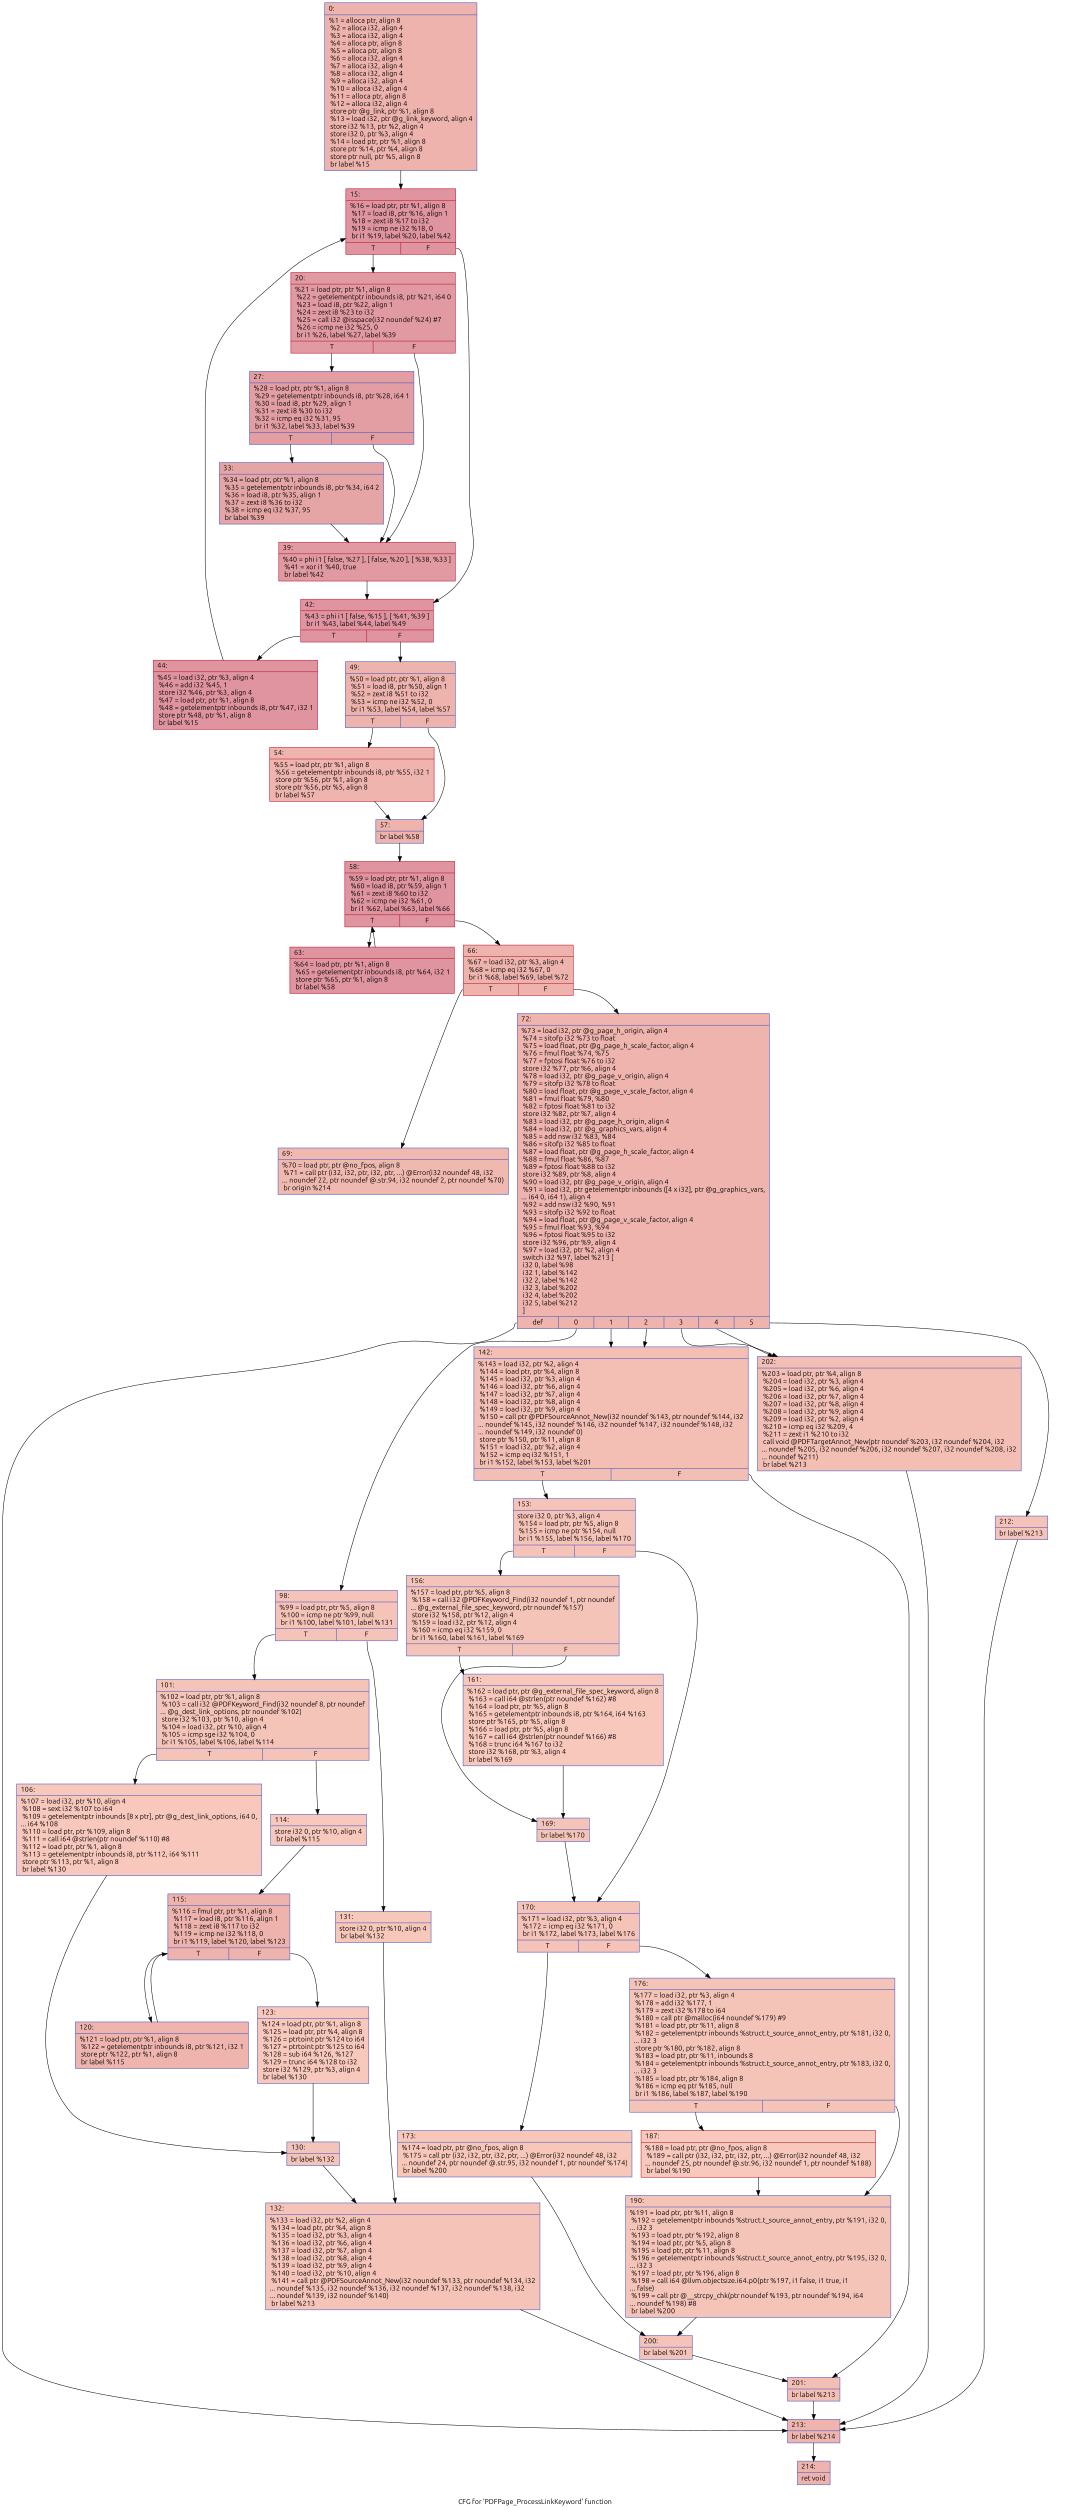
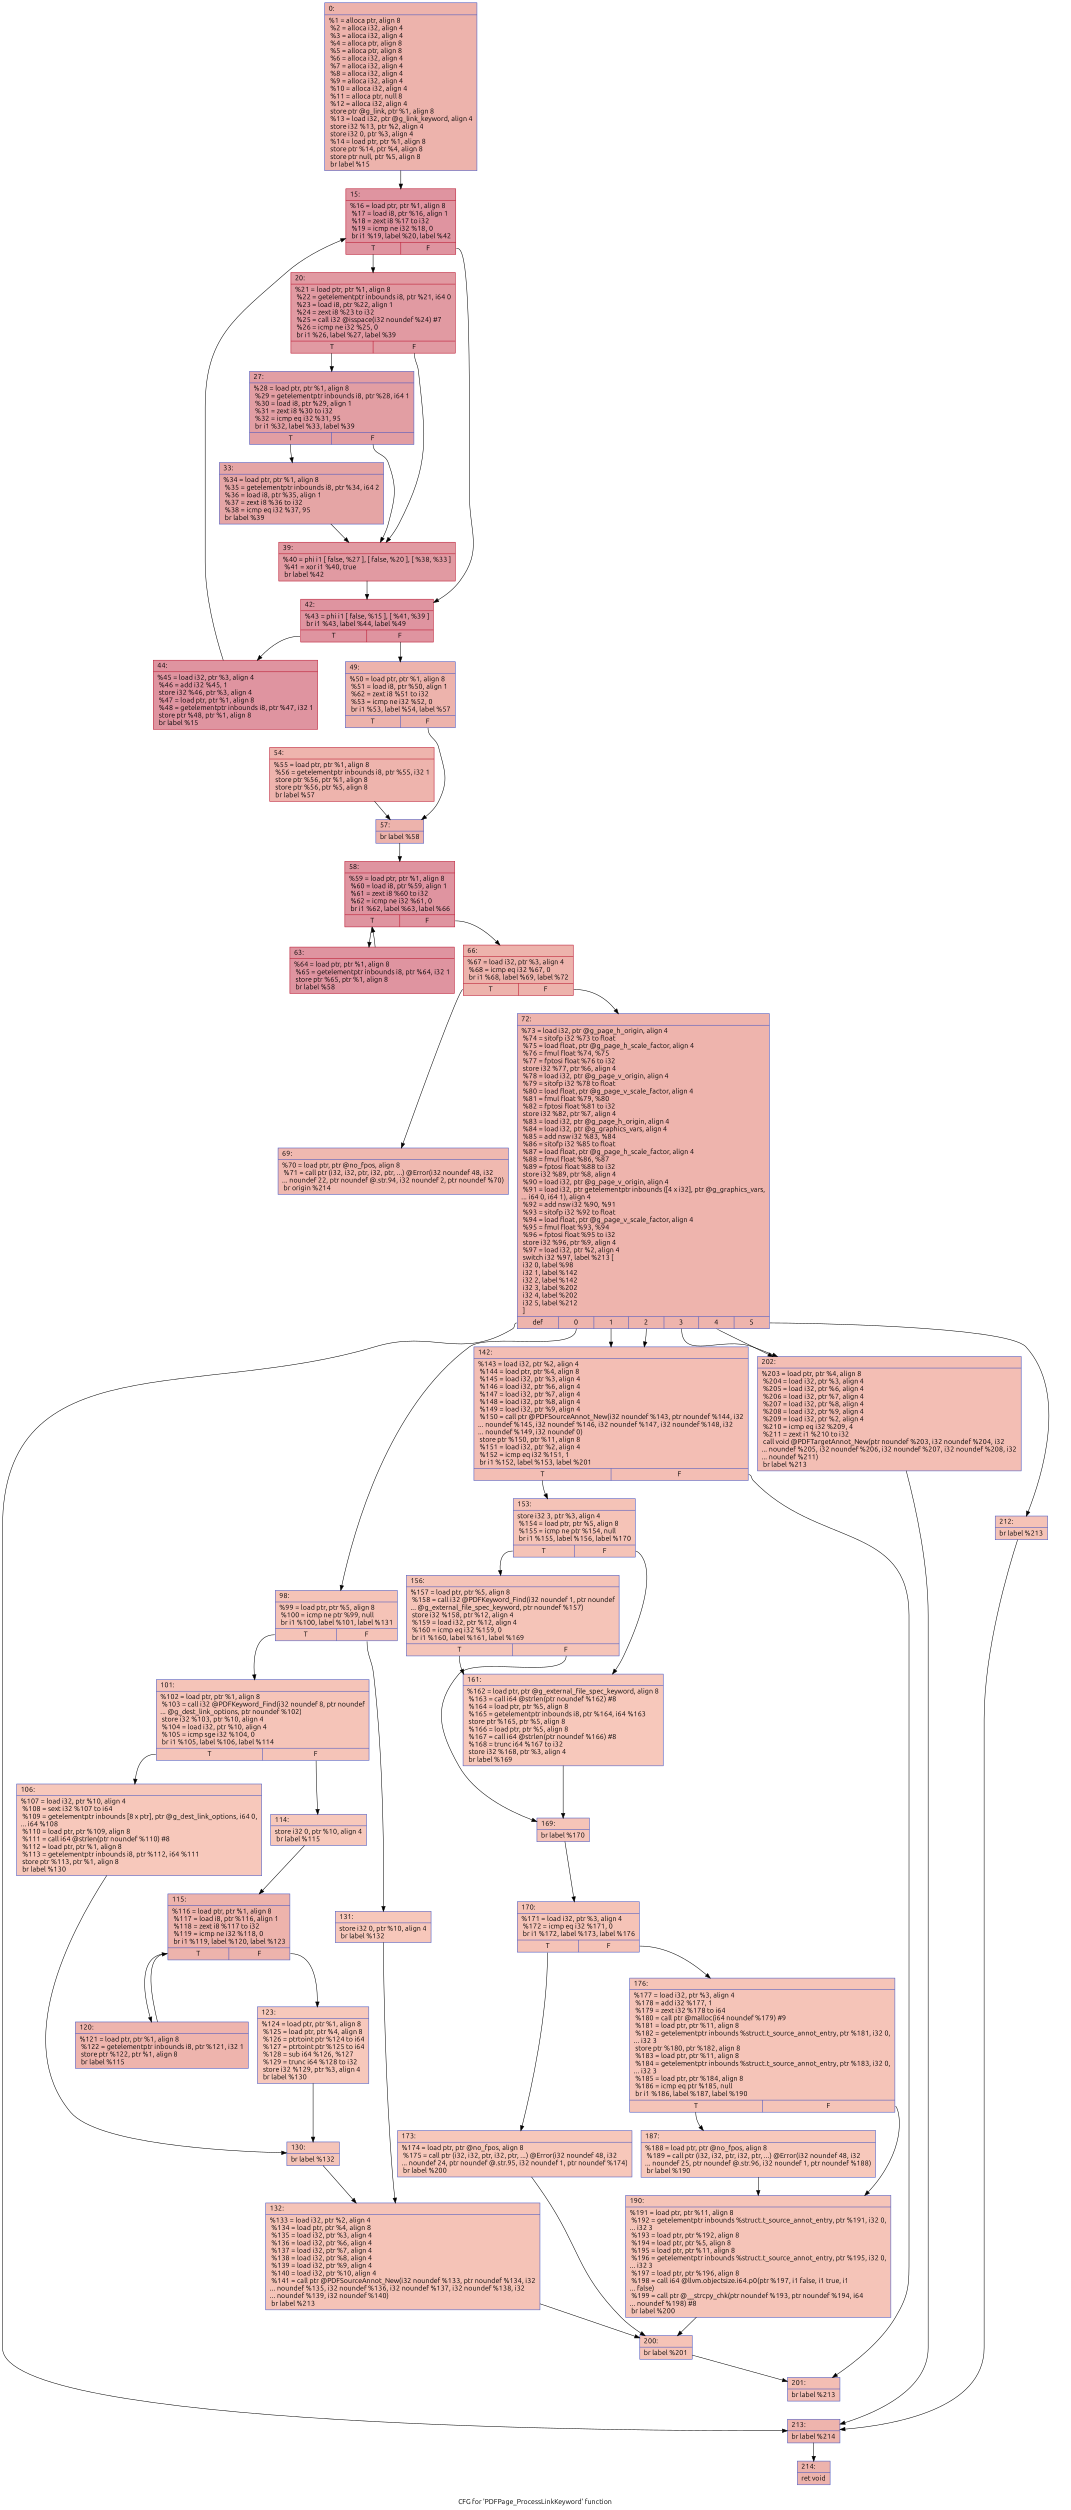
node "0:": text "%11 = alloca ptr, align 8" -> "%11 = alloca ptr, null 8"
node "49:": text "%52 = zext i8 %51 to i32" -> "%62 = zext i8 %51 to i32"
edge "49:" -> "54:": removed
node "153:": text "store i32 0, ptr %3, align 4" -> "store i32 3, ptr %3, align 4"
edge "153:" -> "170:": now "153:" -> "161:"
node "115:": text "%116 = fmul ptr, ptr %1, align 8" -> "%116 = load ptr, ptr %1, align 8"
node "176:": text "%183 = load ptr, ptr %11, inbounds 8" -> "%183 = load ptr, ptr %11, align 8"
node "187:": color #b70d28ff -> #3d50c3ff
edge "132:" -> "213:": now "132:" -> "200:"
edge "201:" -> "213:": removed
